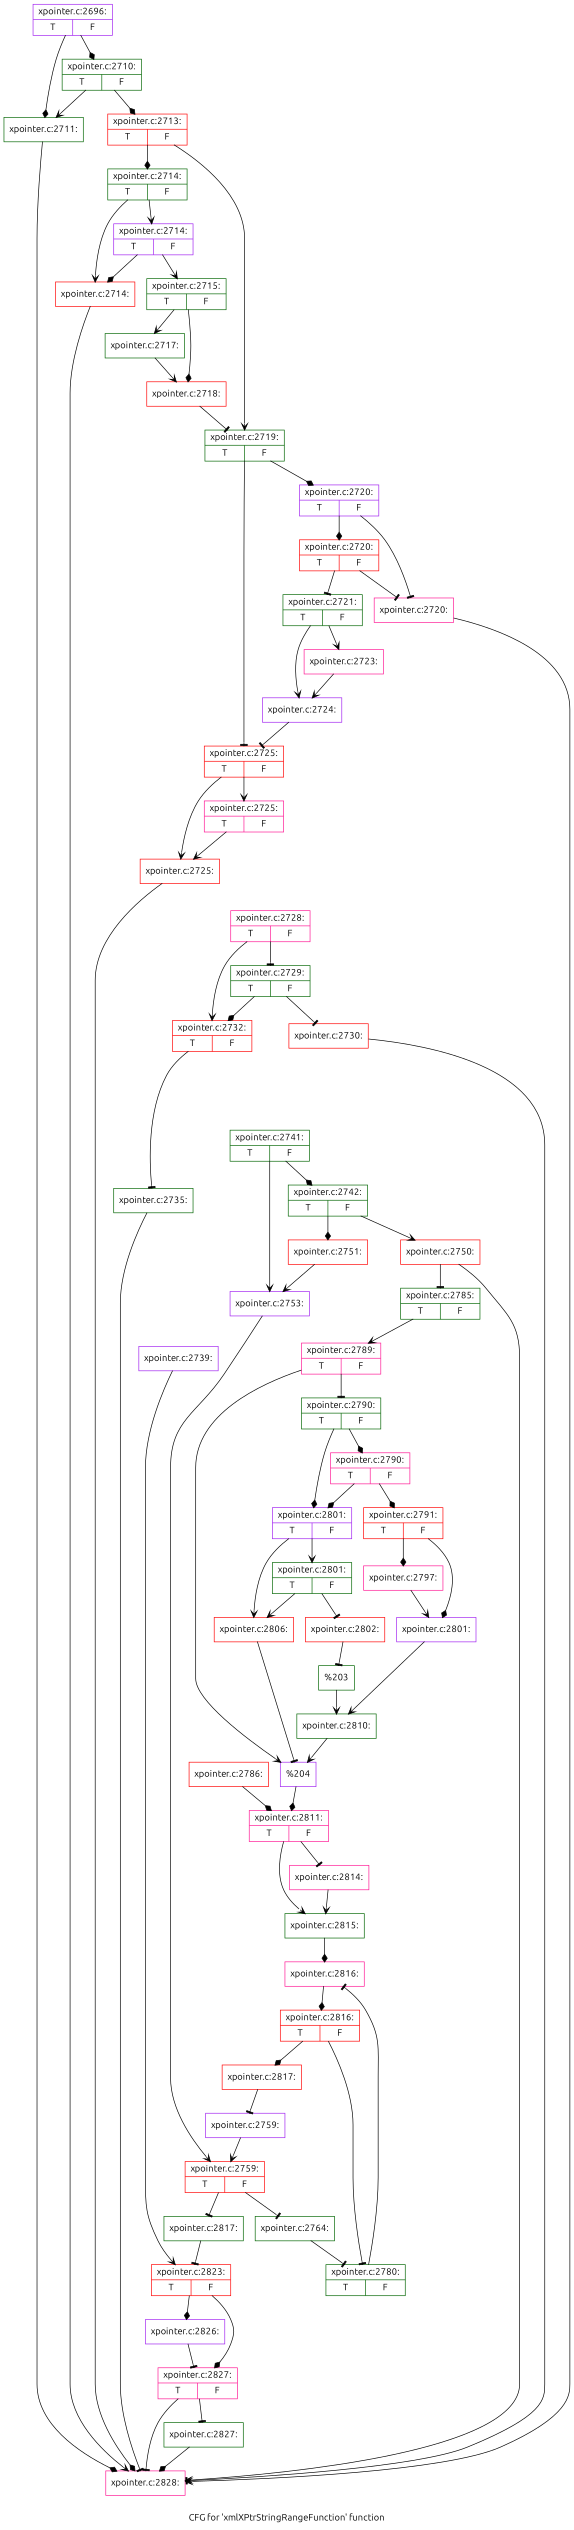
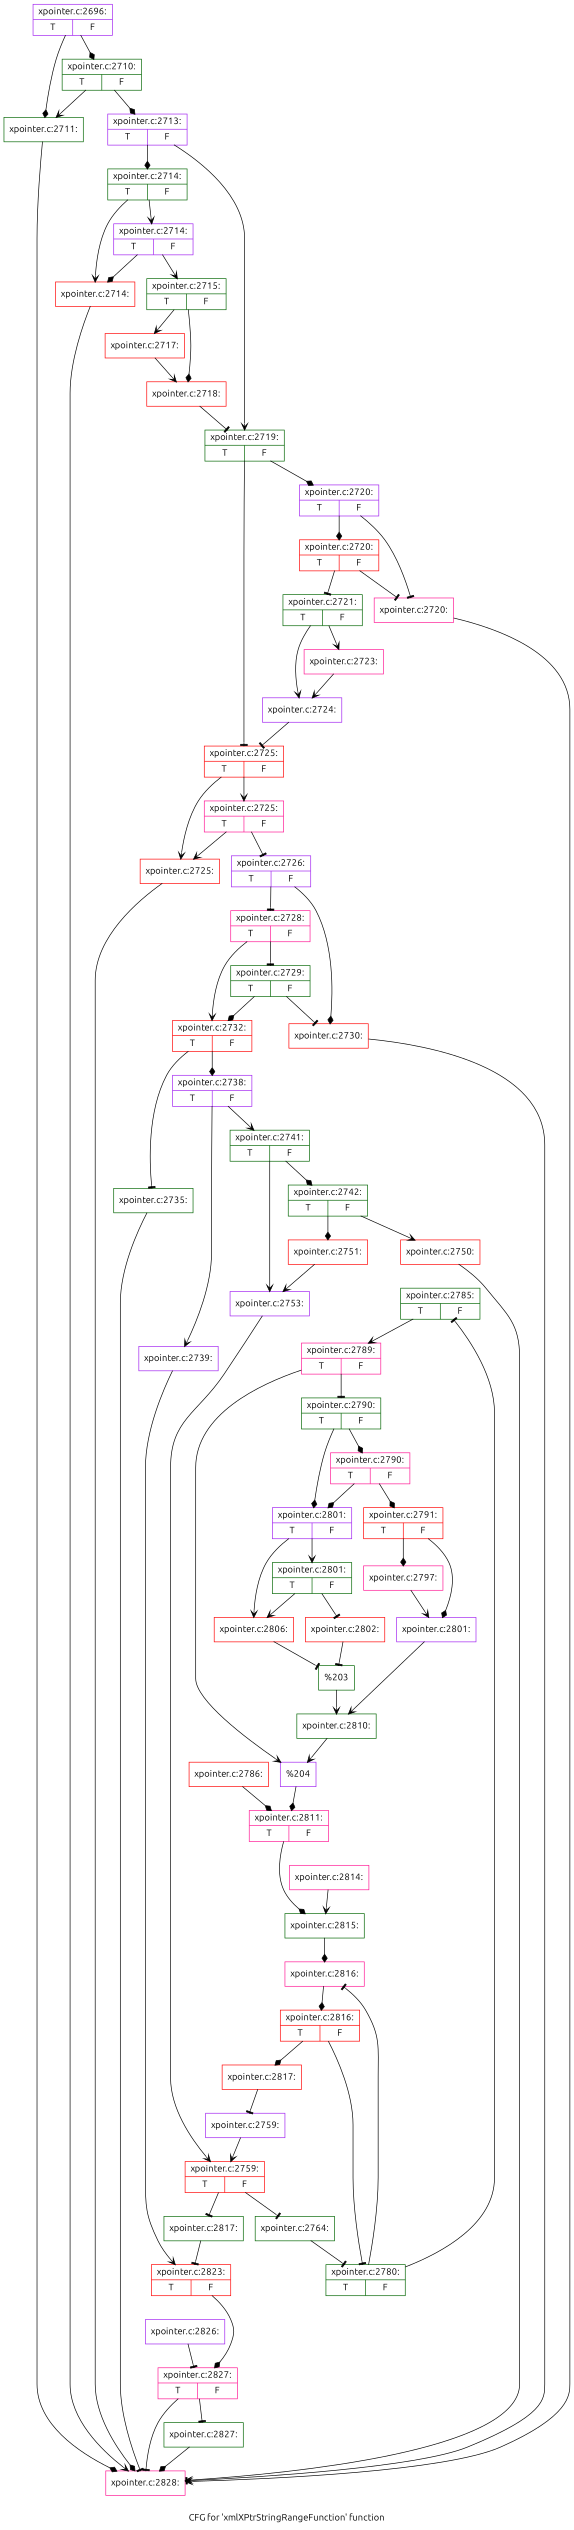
node "xpointer.c:2713:": color red -> purple
node "xpointer.c:2717:": color darkgreen -> red
node "xpointer.c:2726:": added
node "xpointer.c:2738:": added
edge "xpointer.c:2750:" -> "xpointer.c:2785:": now "xpointer.c:2780:" -> "xpointer.c:2785:"
edge "xpointer.c:2806:" -> "%204": now "xpointer.c:2806:" -> "%203"
edge "xpointer.c:2811:" -> "xpointer.c:2814:": removed
edge "xpointer.c:2811:" -> "xpointer.c:2815:": arrowhead vee -> diamond
edge "xpointer.c:2823:" -> "xpointer.c:2826:": removed
